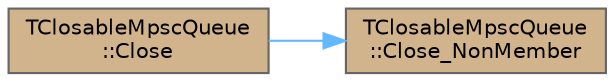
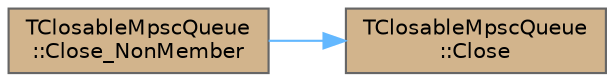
edge "TClosableMpscQueue ::Close" -> "TClosableMpscQueue ::Close_NonMember": reversed
